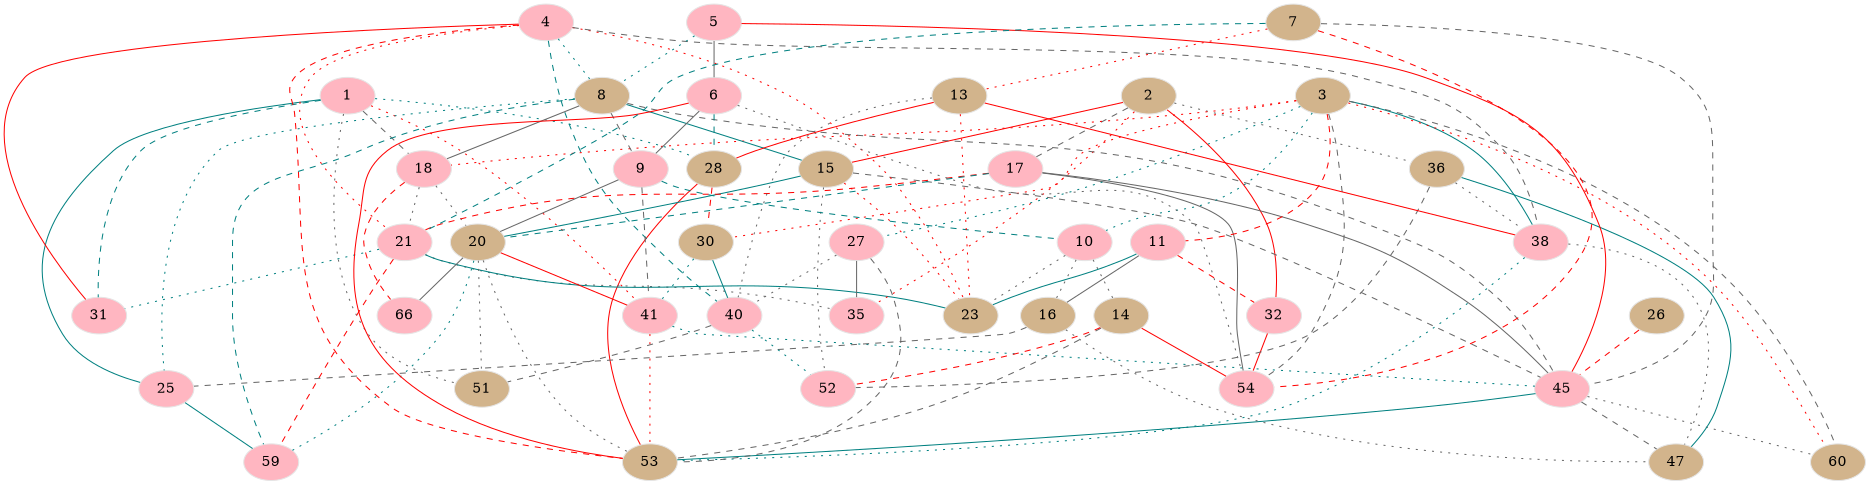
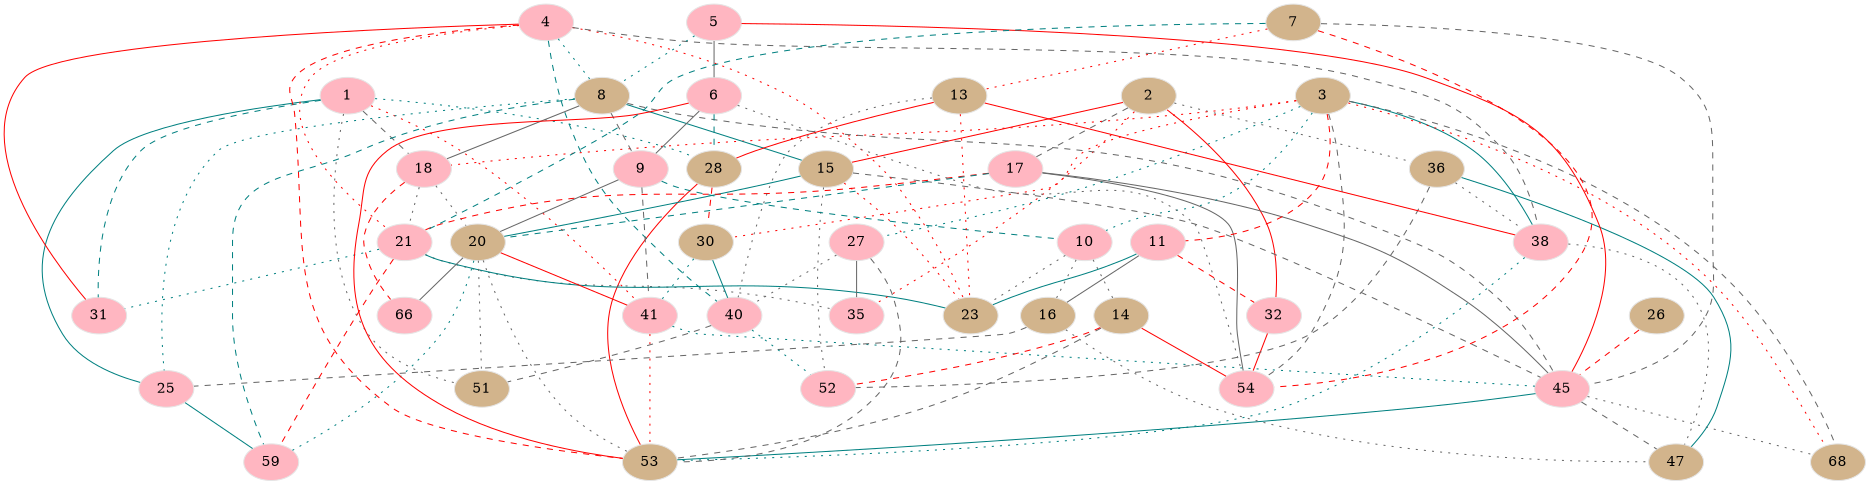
node "60": label "60" -> "68"
